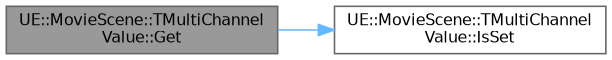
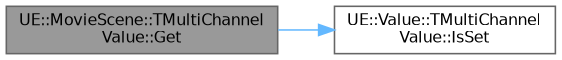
node "UE::MovieScene::TMultiChannel Value::IsSet": label "UE::MovieScene::TMultiChannel Value::IsSet" -> "UE::Value::TMultiChannel Value::IsSet"
